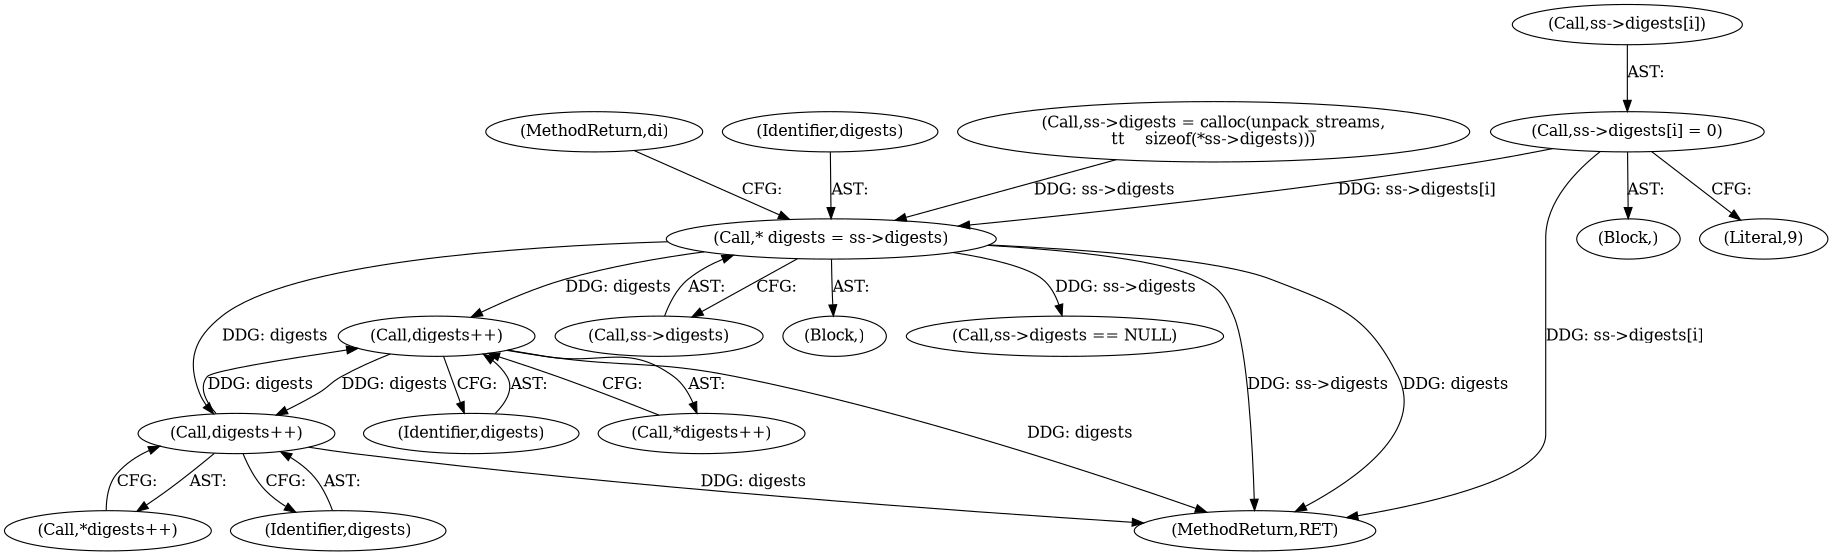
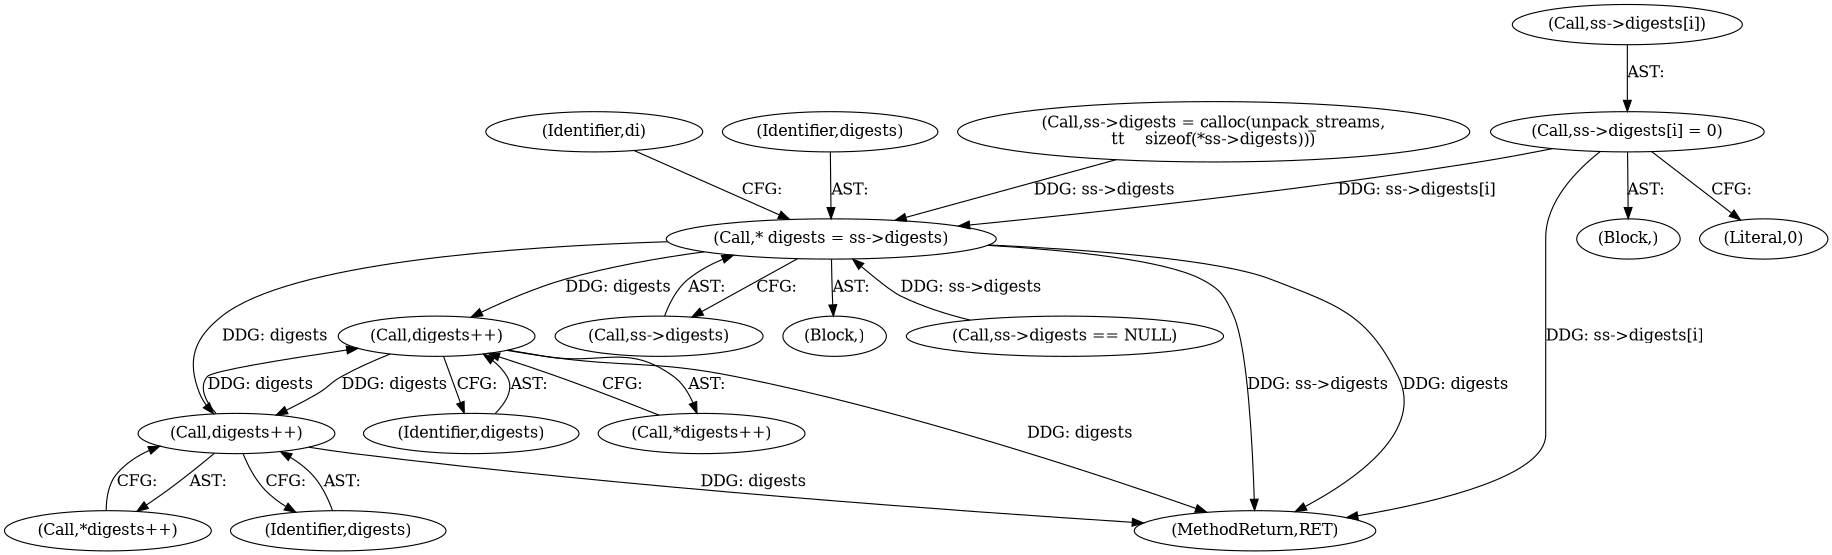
node "(MethodReturn,di)": label "(MethodReturn,di)" -> "(Identifier,di)"
node "(Literal,9)": label "(Literal,9)" -> "(Literal,0)"
edge "(Call,* digests = ss->digests)" -> "(Call,ss->digests == NULL)": reversed
